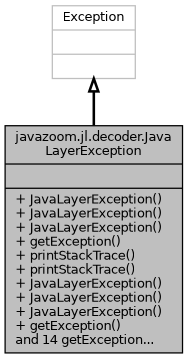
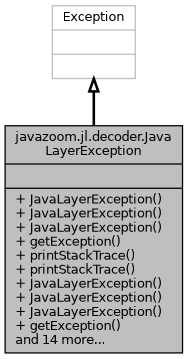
node "javazoom.jl.decoder.Java": text "and 14 getException..." -> "and 14 more..."
